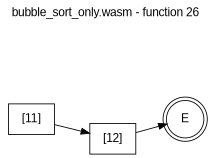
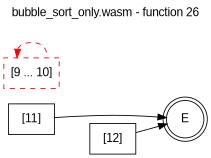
node "[9 ... 10]": added
edge "[11]" -> "[12]": now "[11]" -> "E"
